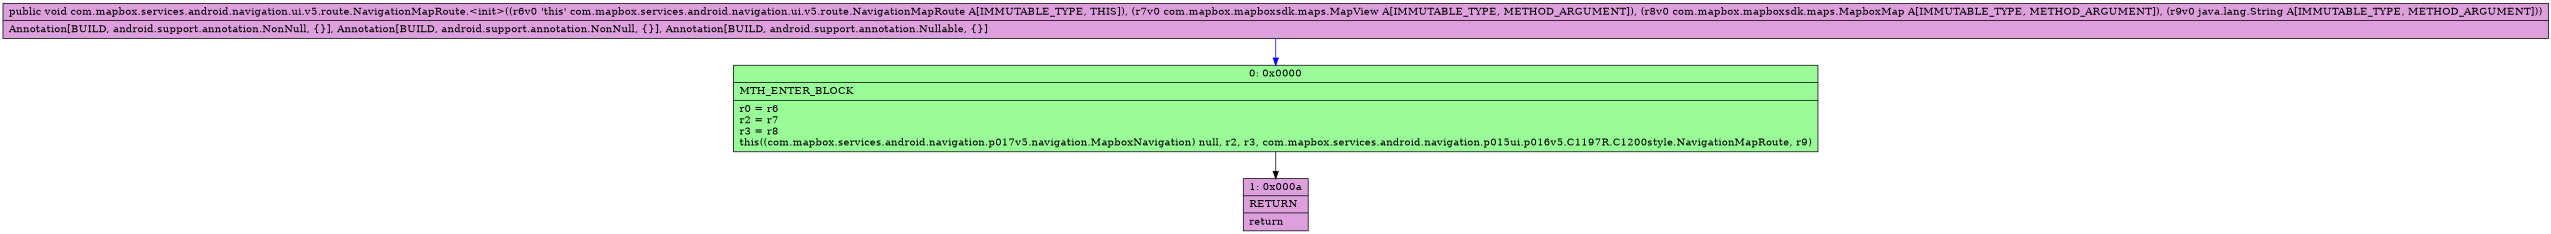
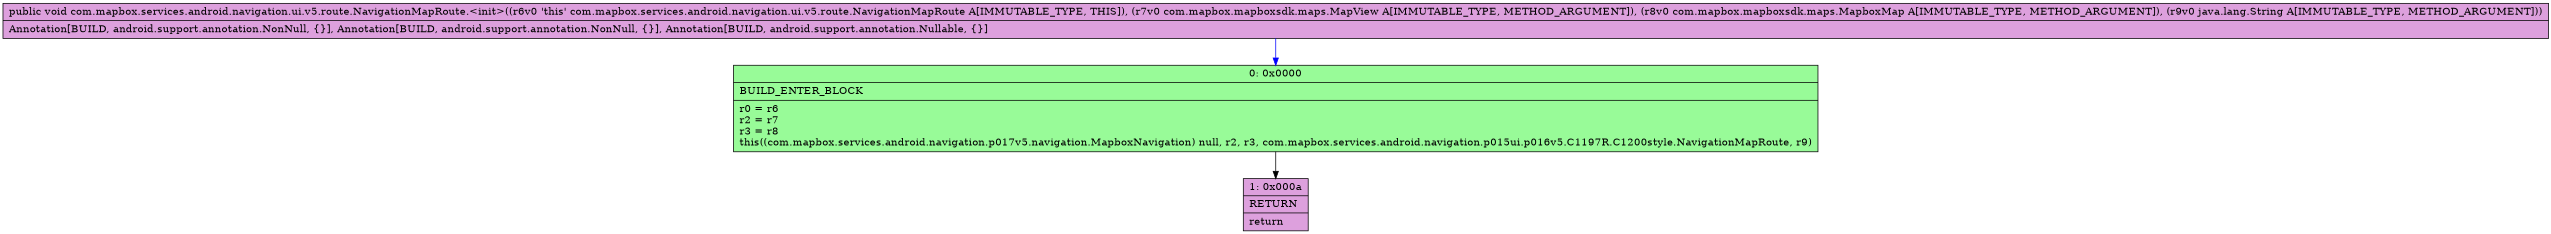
node "0: 0x0000": text "MTH_ENTER_BLOCK" -> "BUILD_ENTER_BLOCK"
